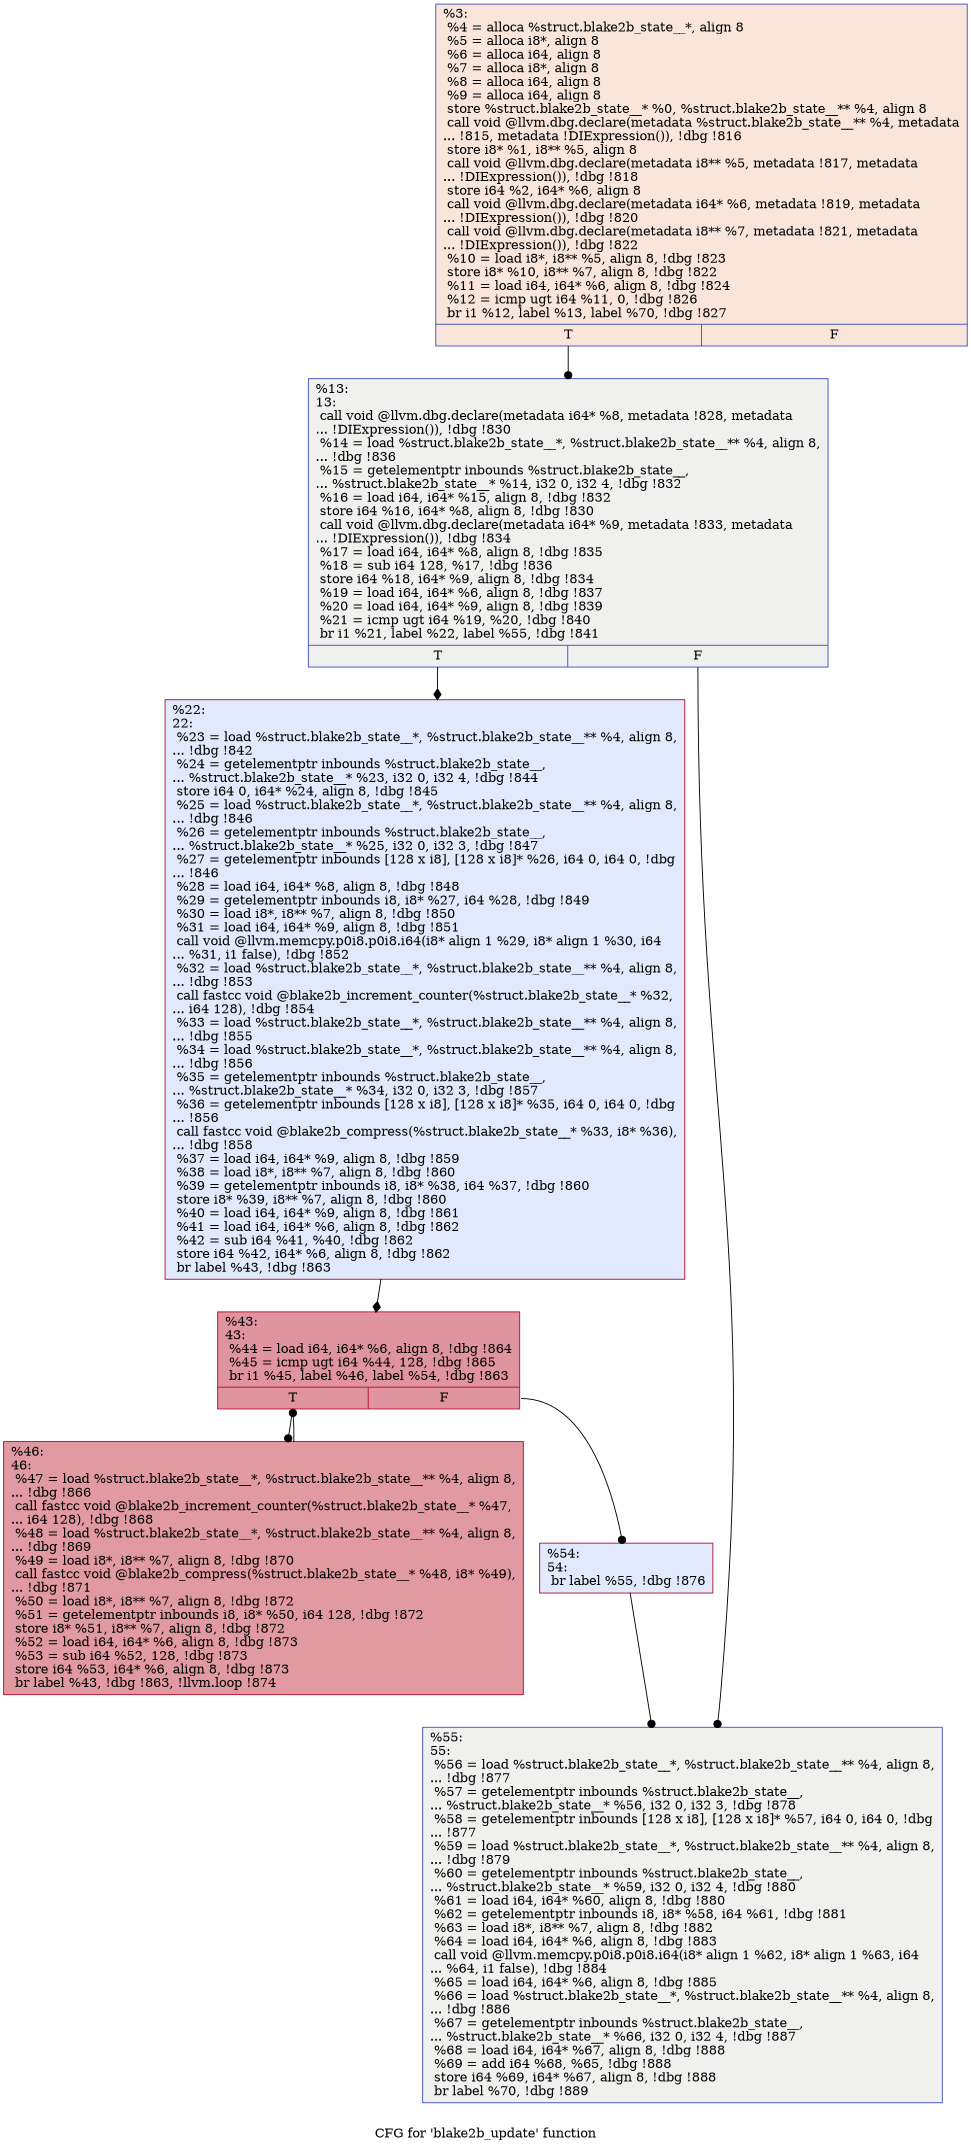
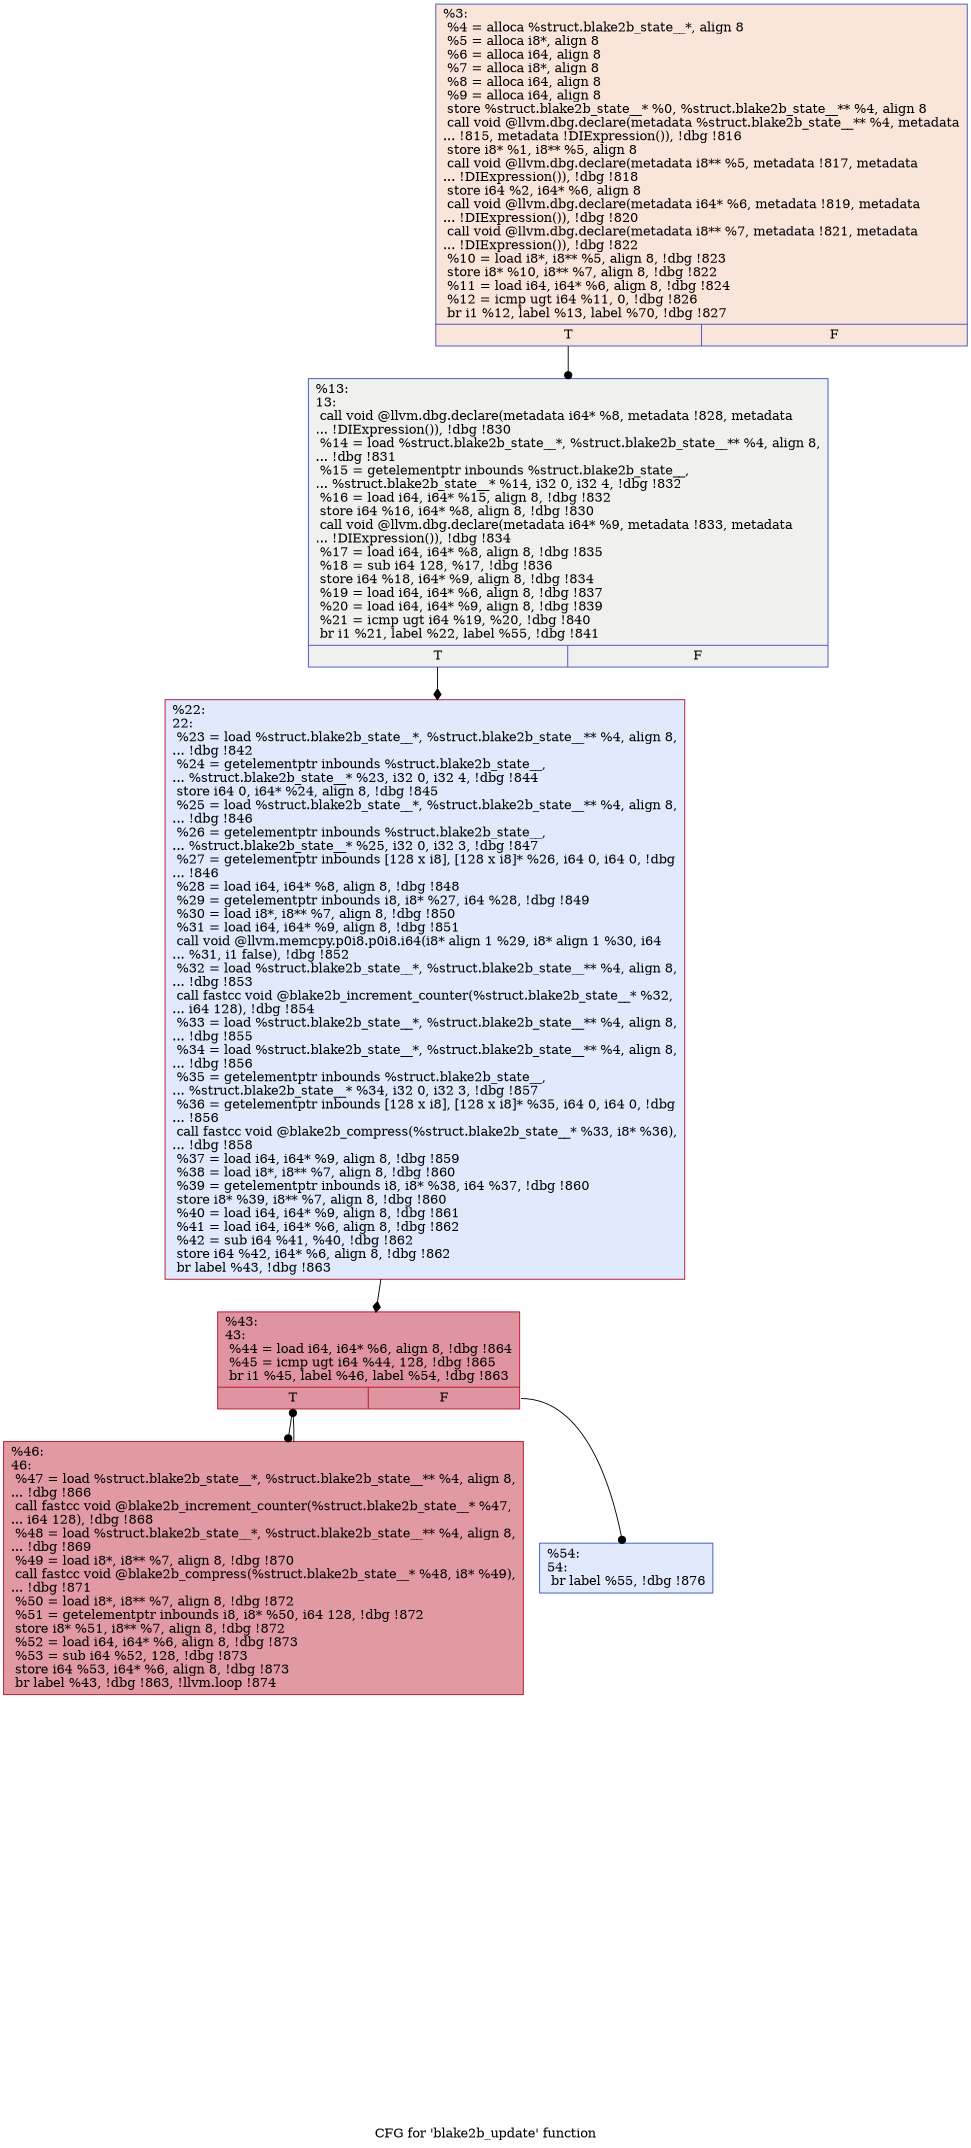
node "%13:": text "... !dbg !836" -> "... !dbg !831"
node "%54:": color #b70d28ff -> #3d50c3ff
node "%55:": removed
